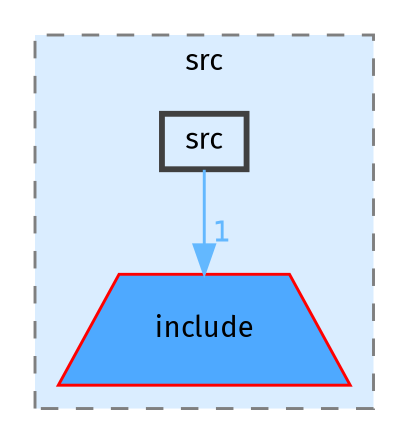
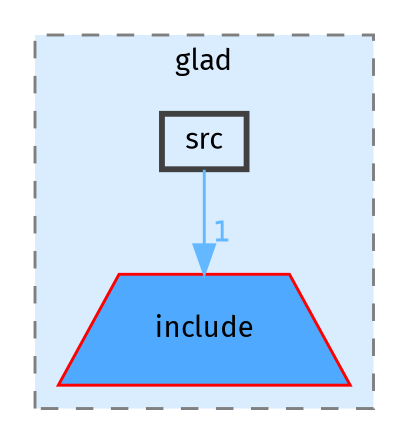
cluster "src": label "src" -> "glad"
